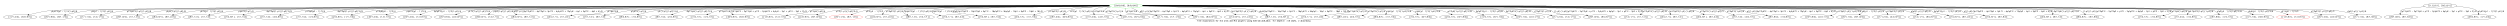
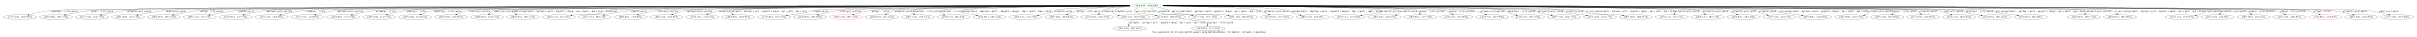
edge "[[0/0,0/0], [0/0,0/0]]" -> "[[1/2,0/1], [0/2,0/1]]": added, label "-µ1(1-µ1)(1-µ2)^2/4"
